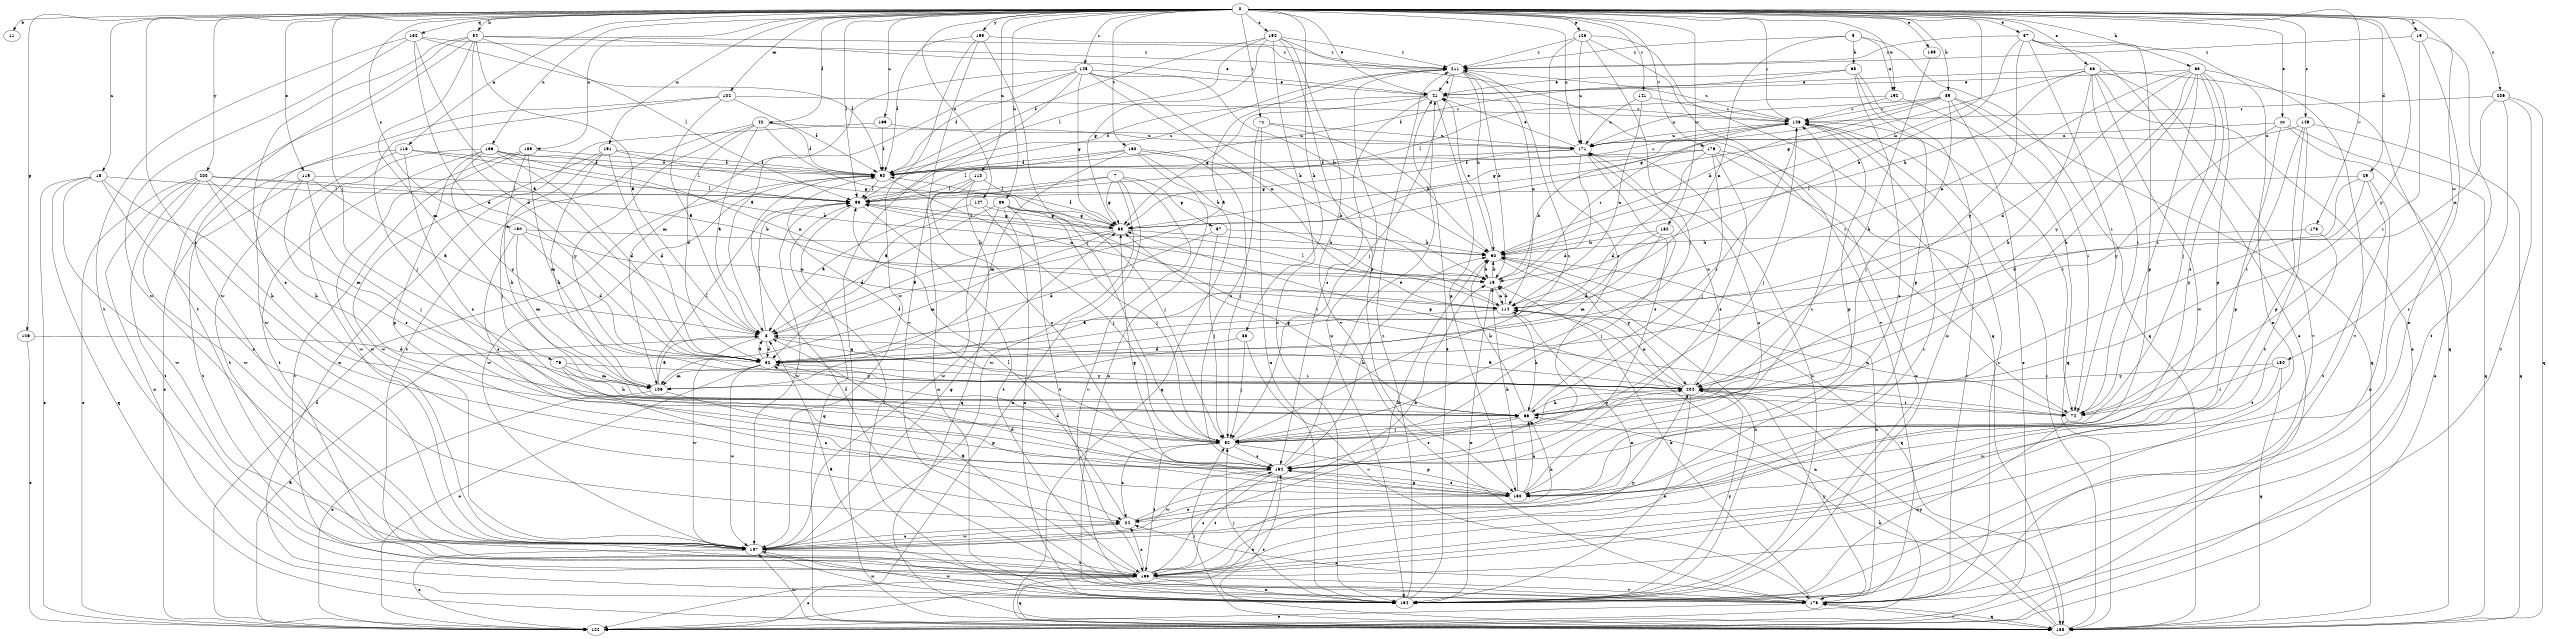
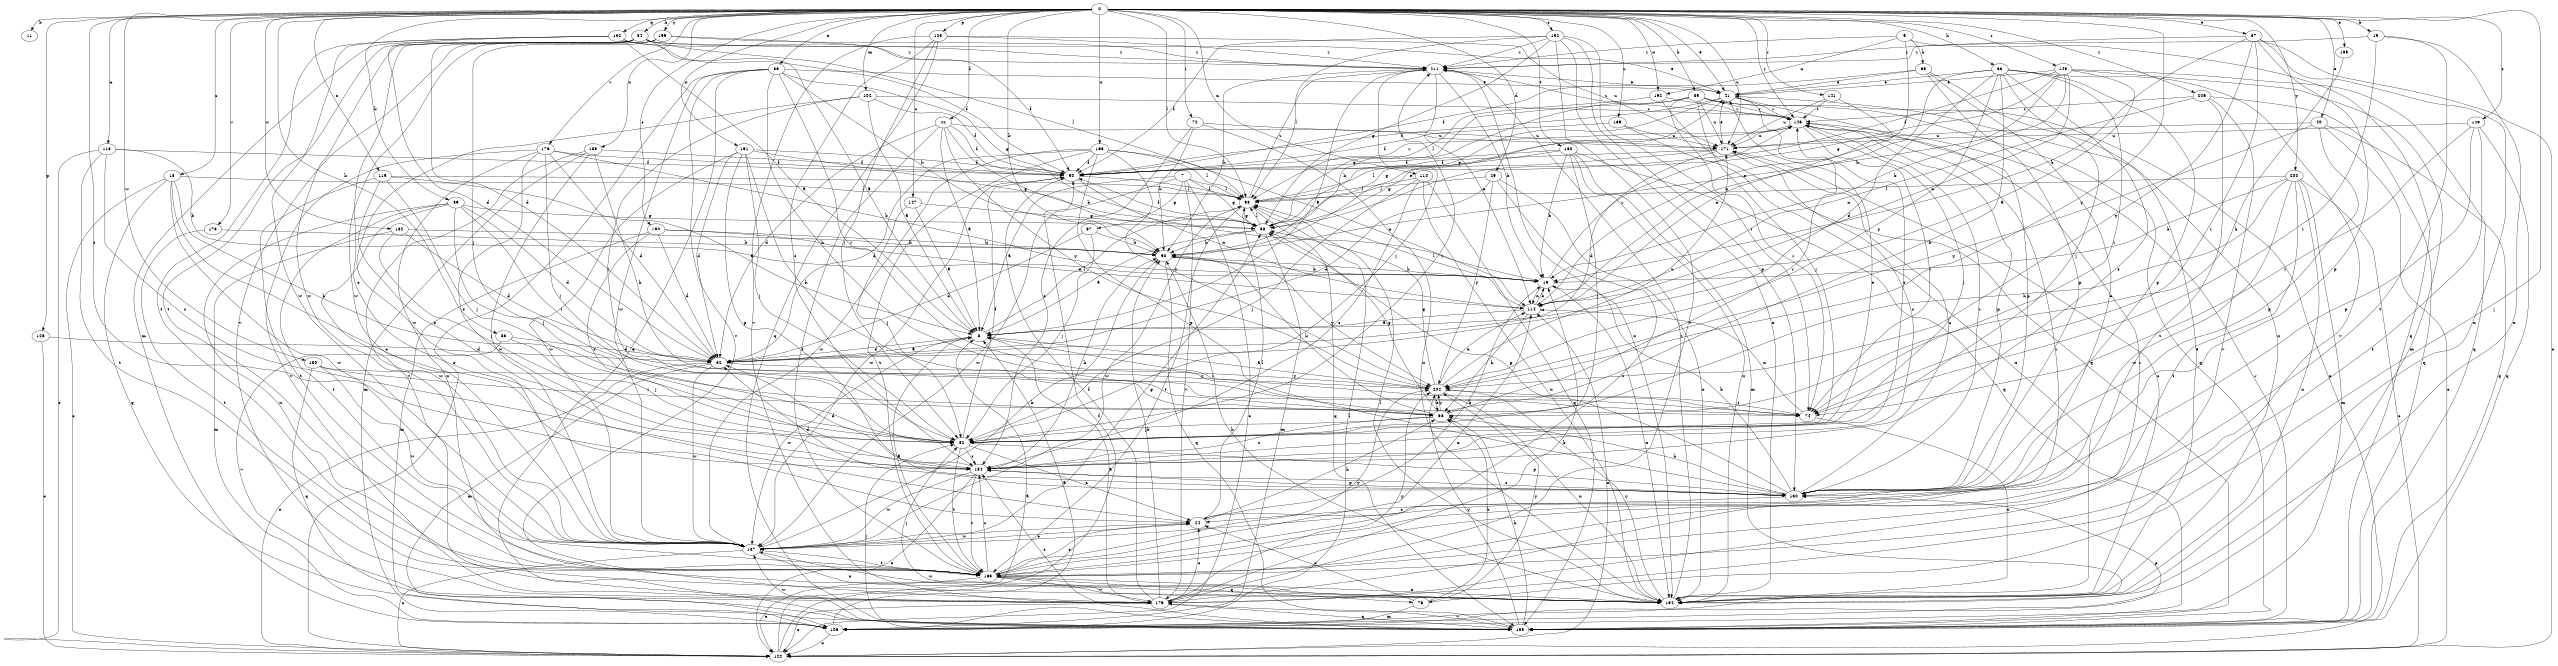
edge "15" -> "163": label "r" -> "t"
edge "191" -> "130": added, label "p"
edge "163" -> "138": now "163" -> "76"
